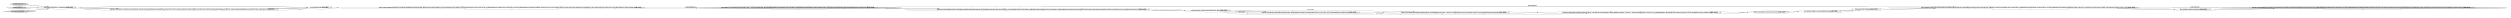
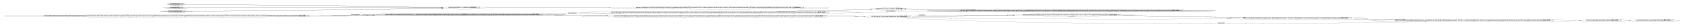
node "String resourceResponseUrl@@@4@@@['1', '1', '1']": removed
node "j.jenkins.setAuthorizationStrategy(a)@@@58@@@['1', '1', '0']": removed
